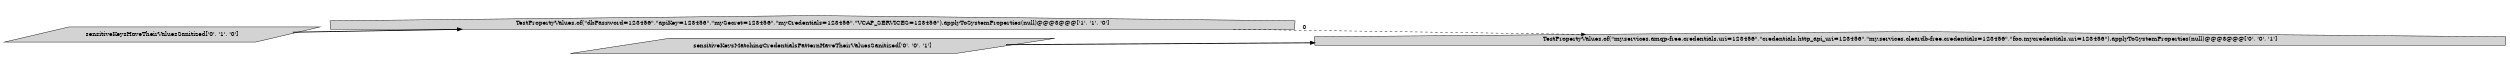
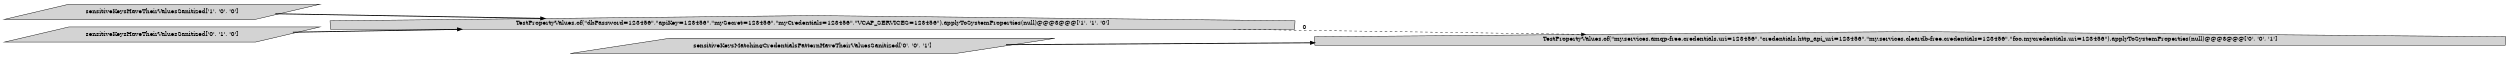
node "sensitiveKeysHaveTheirValuesSanitized['1', '0', '0']": added
